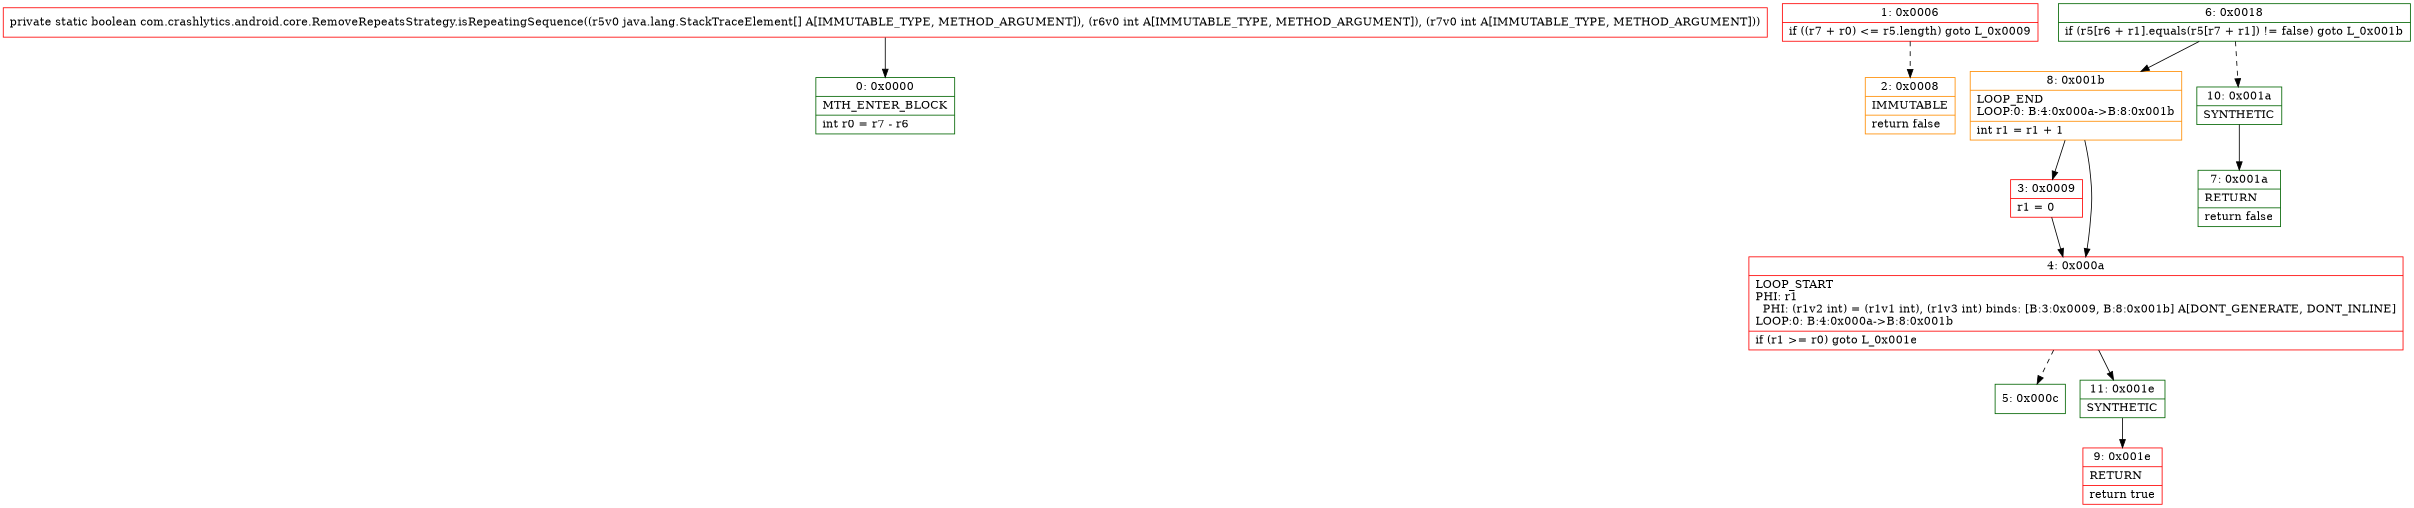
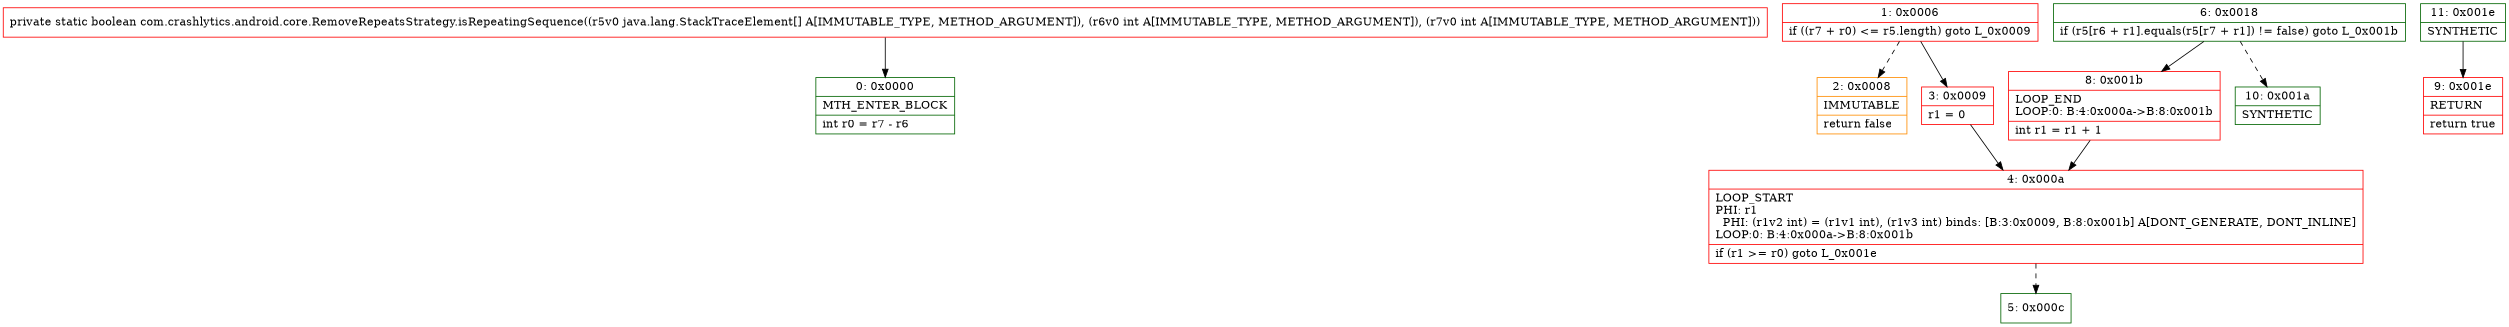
node "8: 0x001b": color darkorange -> red
edge "8: 0x001b" -> "3: 0x0009": now "1: 0x0006" -> "3: 0x0009"
node "7: 0x001a": removed
edge "4: 0x000a" -> "11: 0x001e": removed
